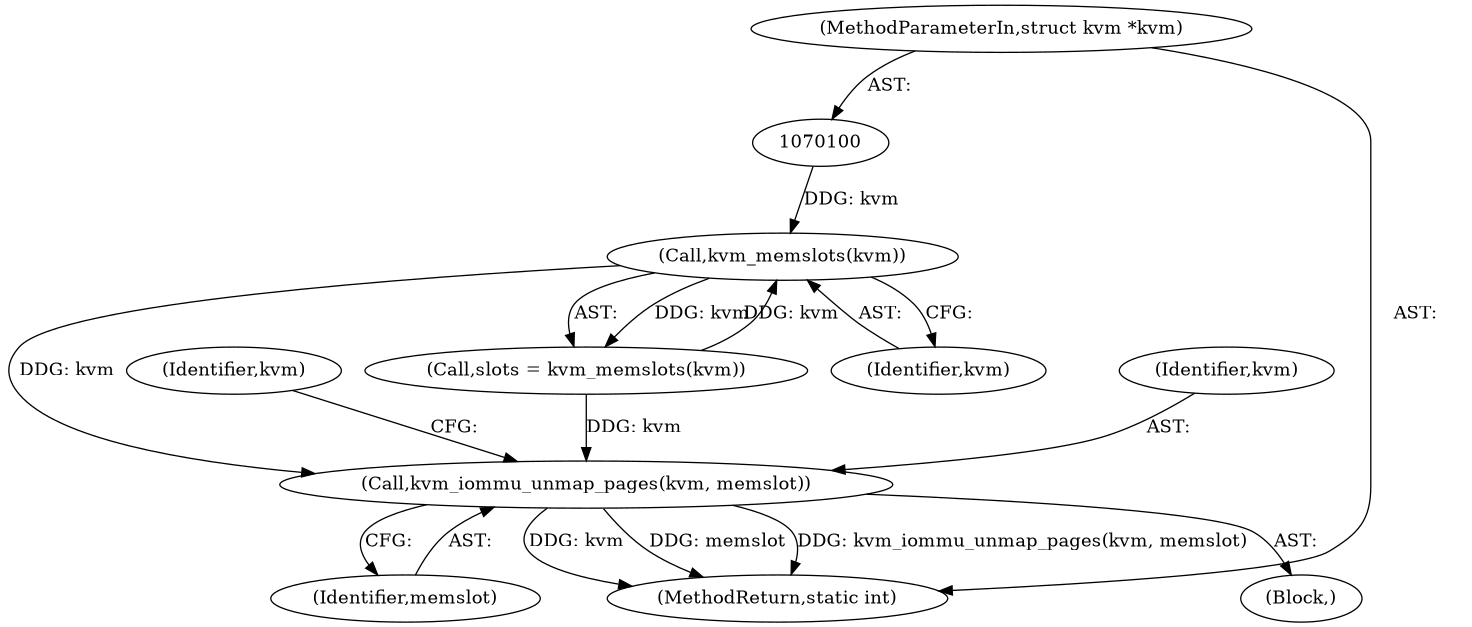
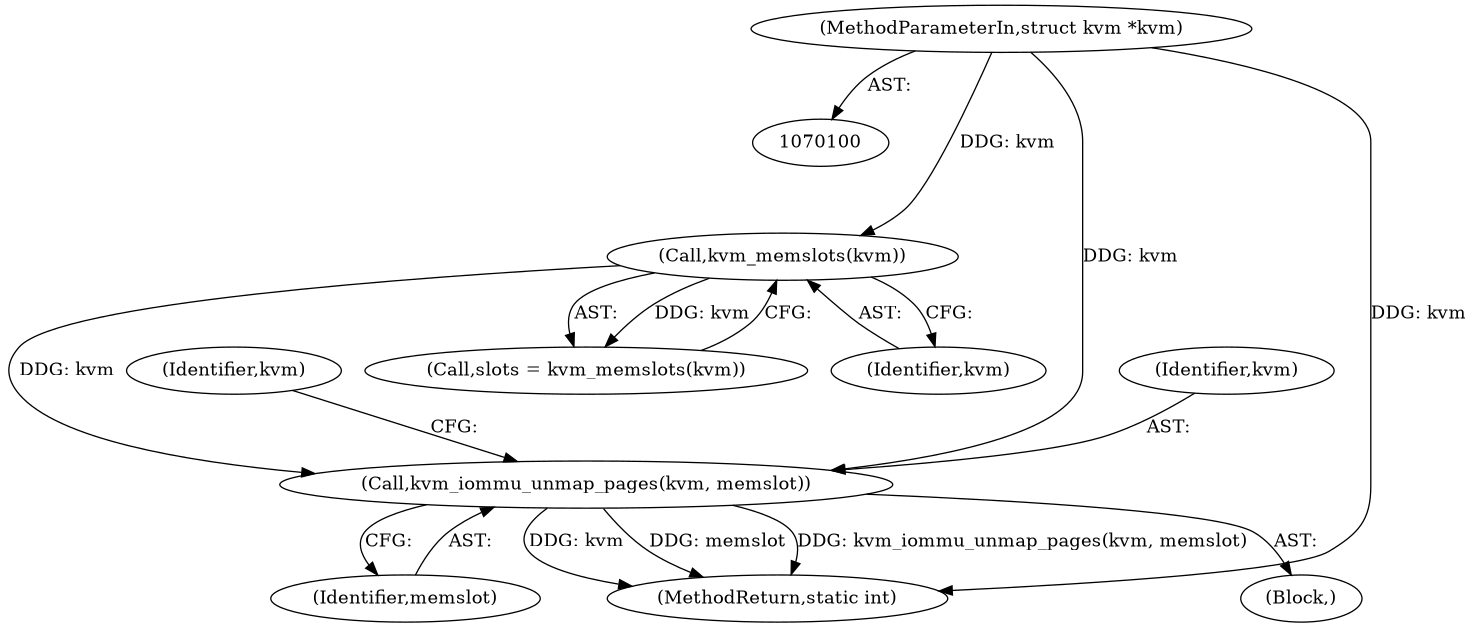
edge "1070100" -> "(Call,kvm_memslots(kvm))": now "(MethodParameterIn,struct kvm *kvm)" -> "(Call,kvm_memslots(kvm))"
edge "(Call,slots = kvm_memslots(kvm))" -> "(Call,kvm_memslots(kvm))": label "DDG: kvm" -> "CFG: "
edge "(MethodParameterIn,struct kvm *kvm)" -> "(MethodReturn,static int)": label "AST: " -> "DDG: kvm"
edge "(Call,slots = kvm_memslots(kvm))" -> "(Call,kvm_iommu_unmap_pages(kvm, memslot))": now "(MethodParameterIn,struct kvm *kvm)" -> "(Call,kvm_iommu_unmap_pages(kvm, memslot))"
